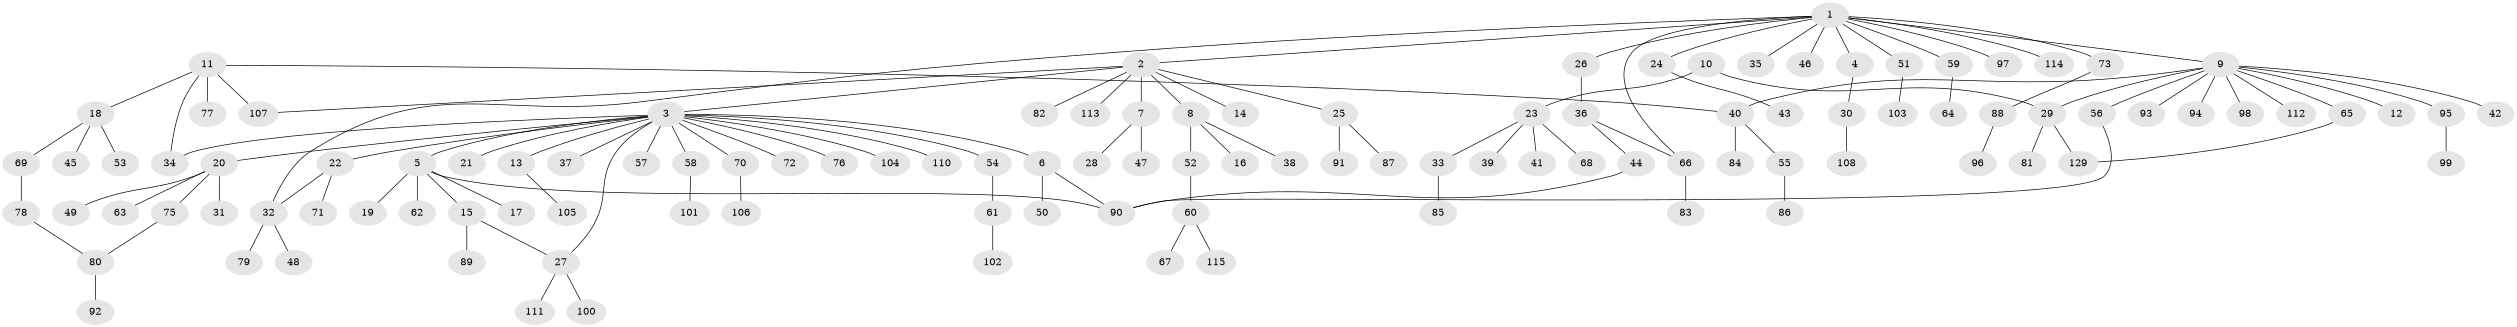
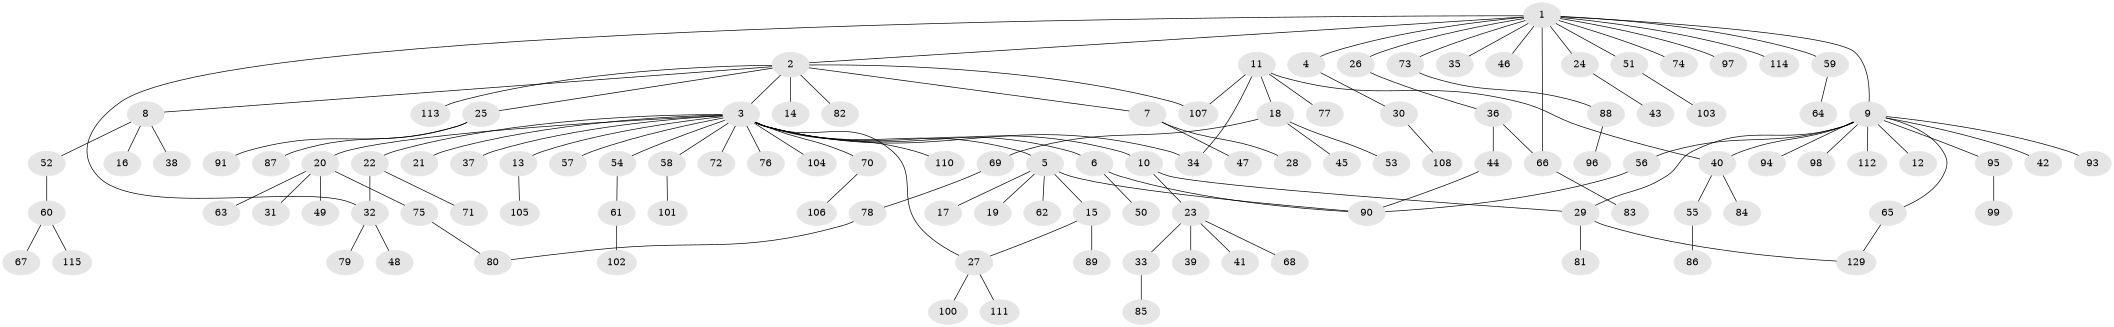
node "74": added
edge "3" -- "10": added
node "92": removed
